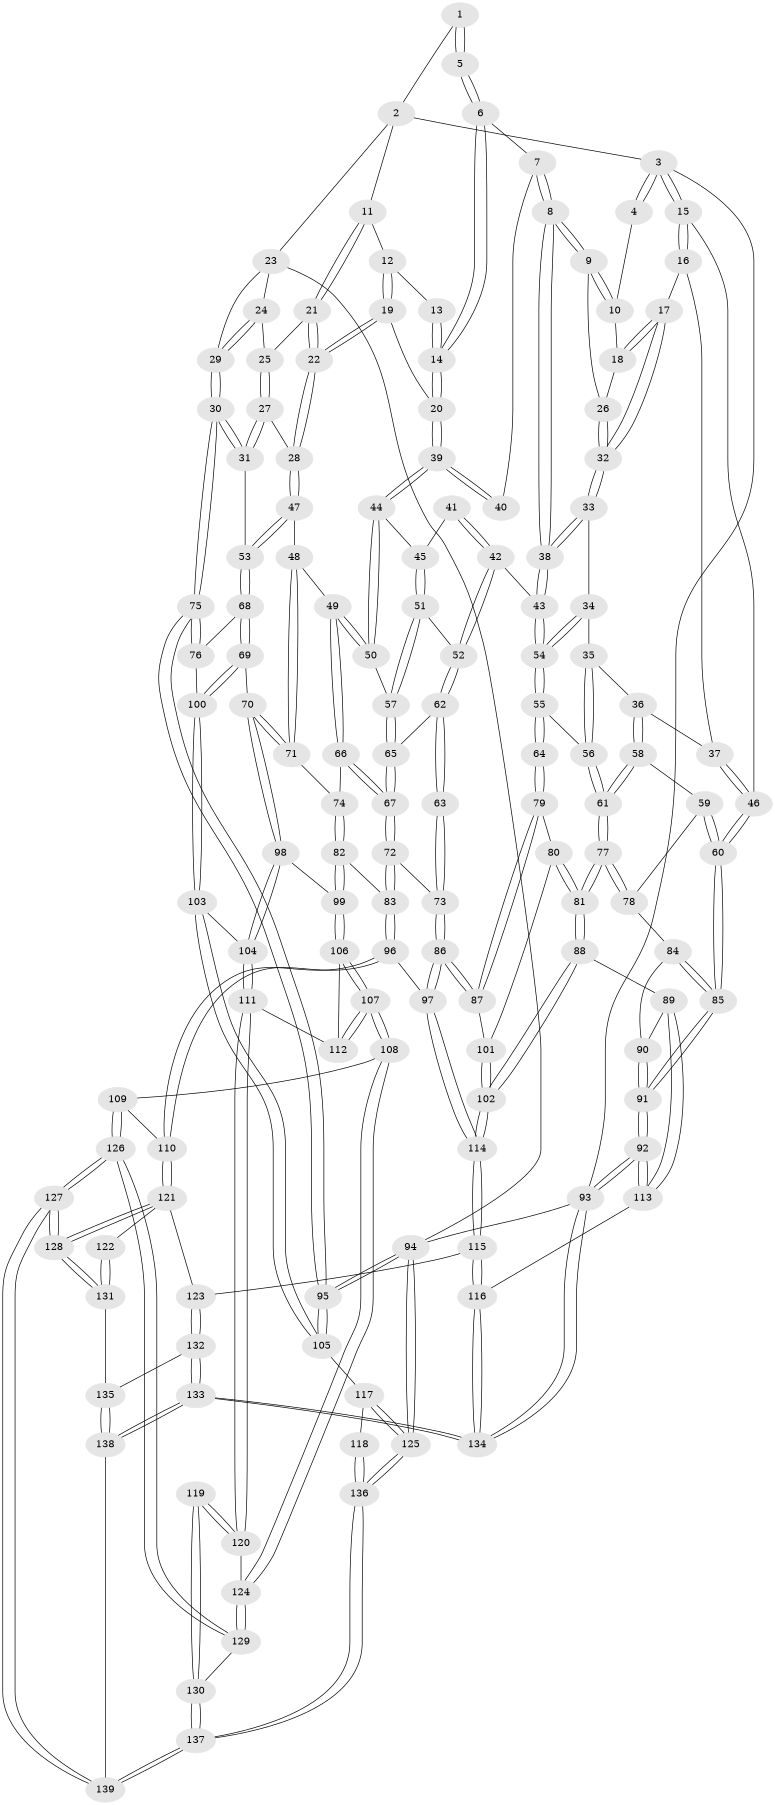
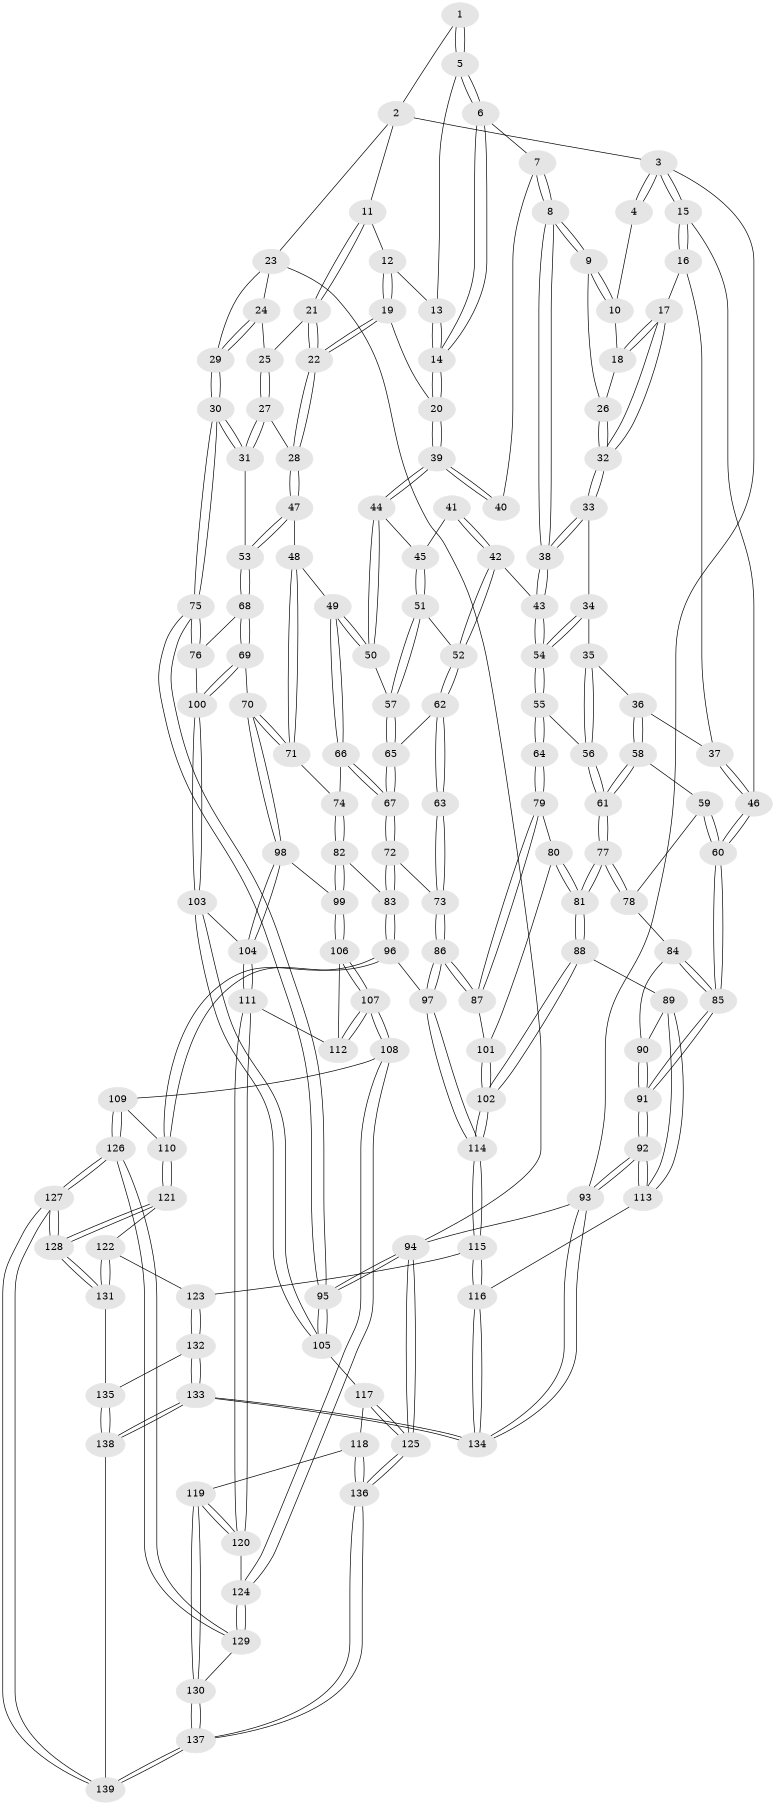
edge "5" -- "13": added
edge "121" -- "123": now "122" -- "123"
edge "118" -- "119": added
